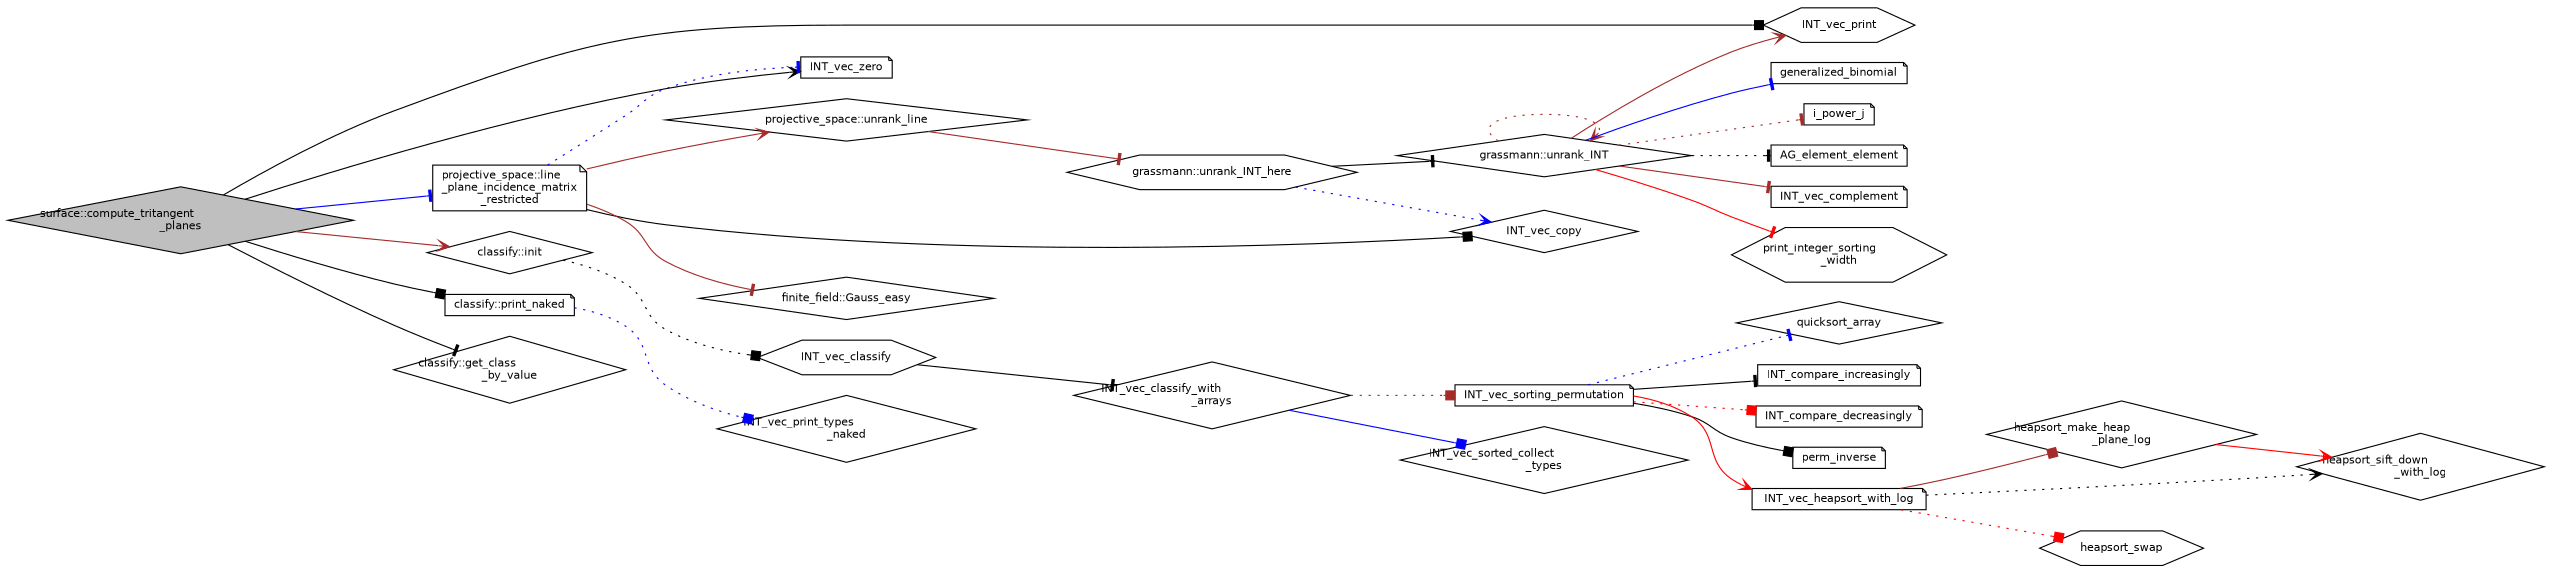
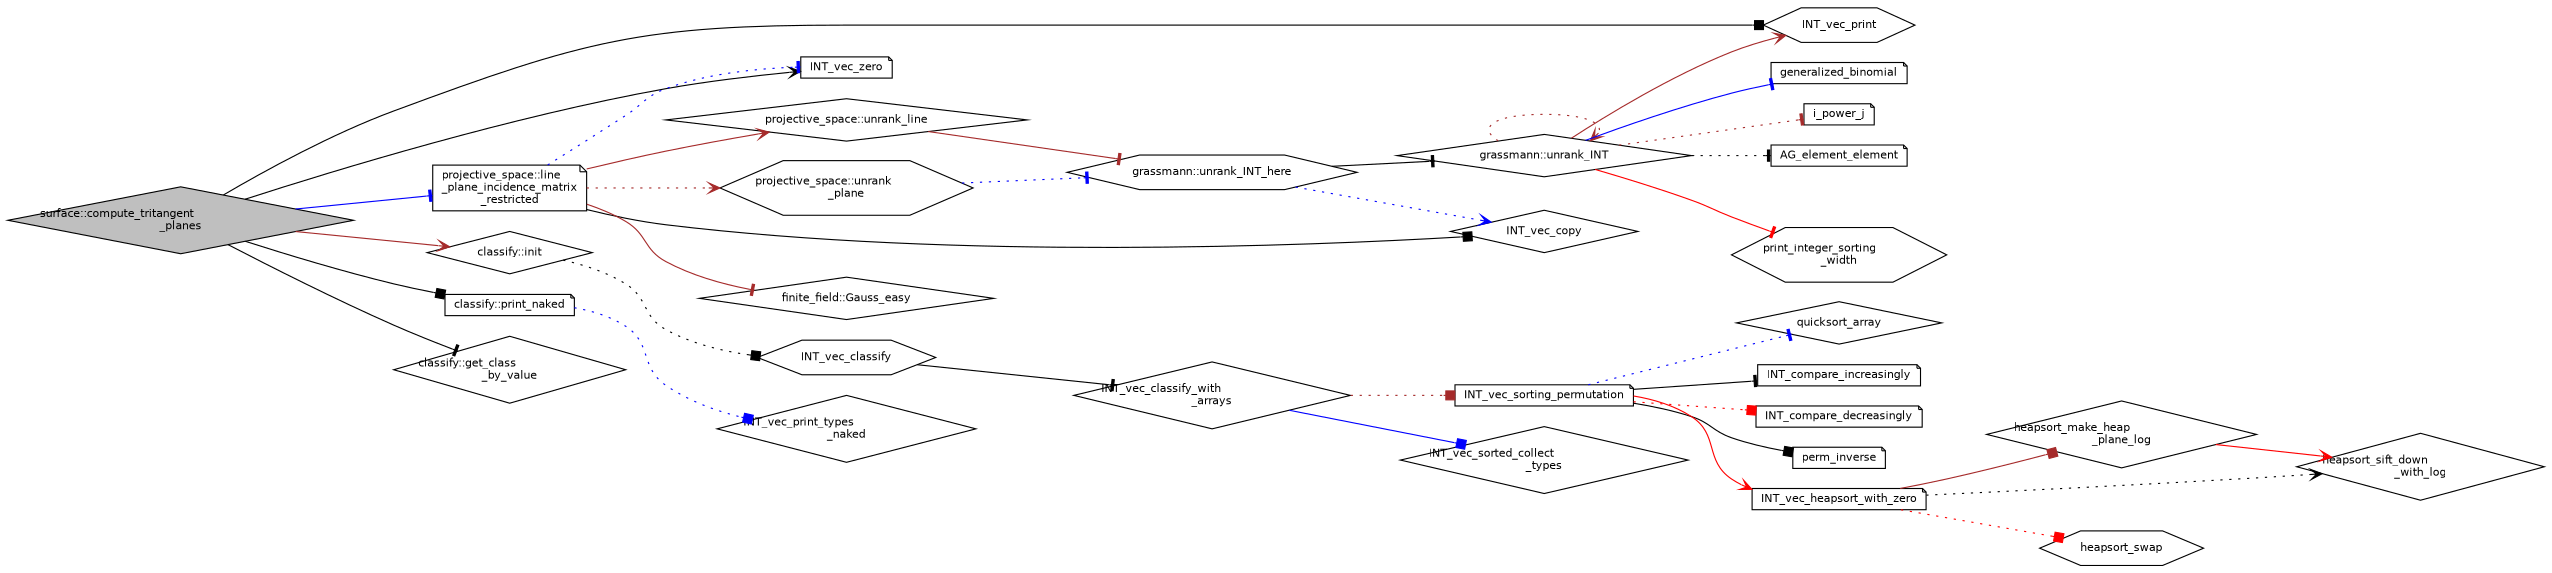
node "projective_space::unrank _plane": added
node "INT_vec_complement": removed
node "INT_vec_heapsort_with_log": label "INT_vec_heapsort_with_log" -> "INT_vec_heapsort_with_zero"
